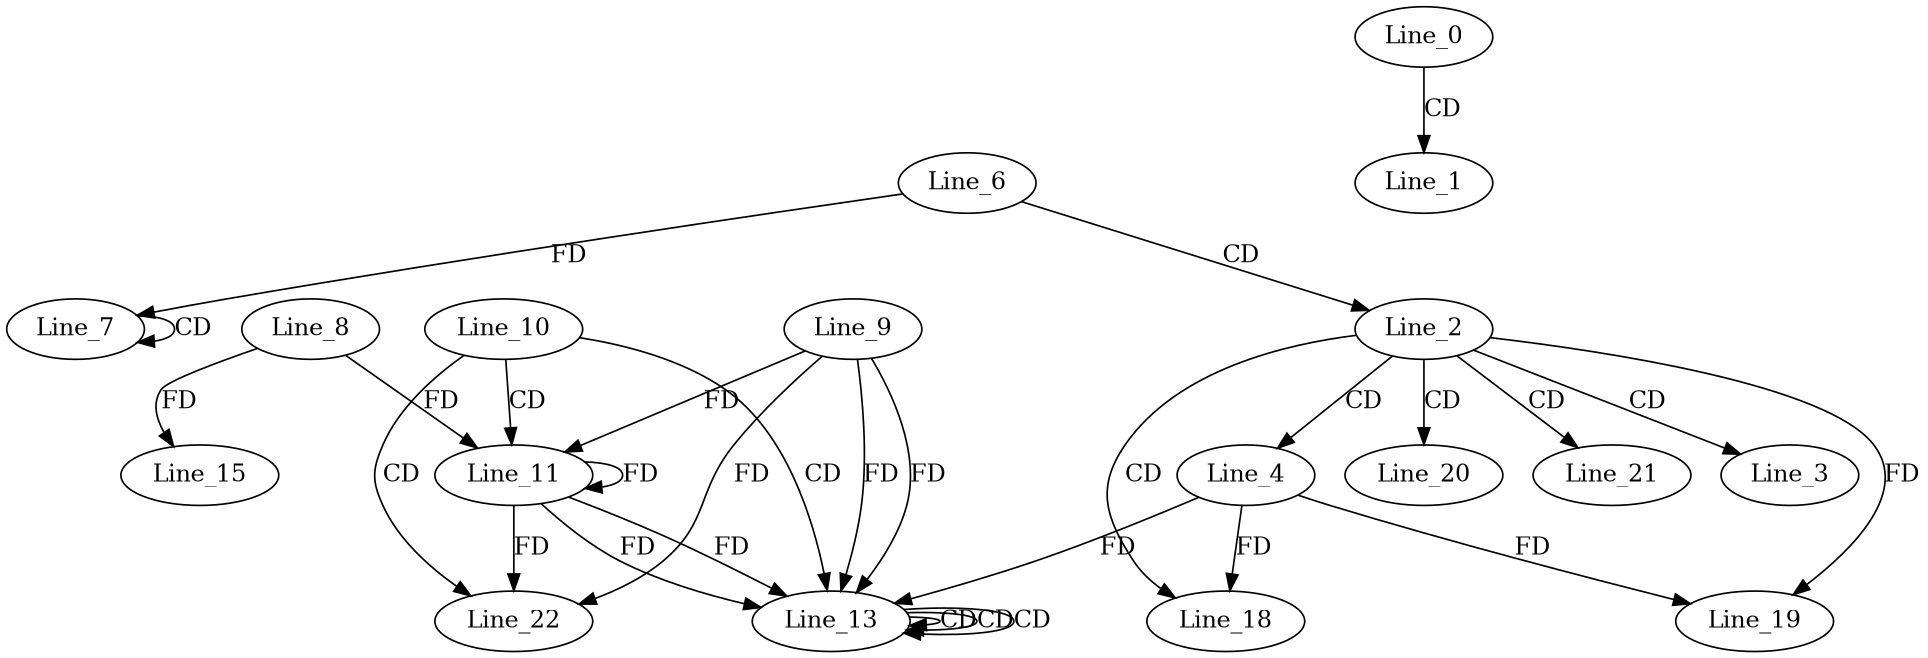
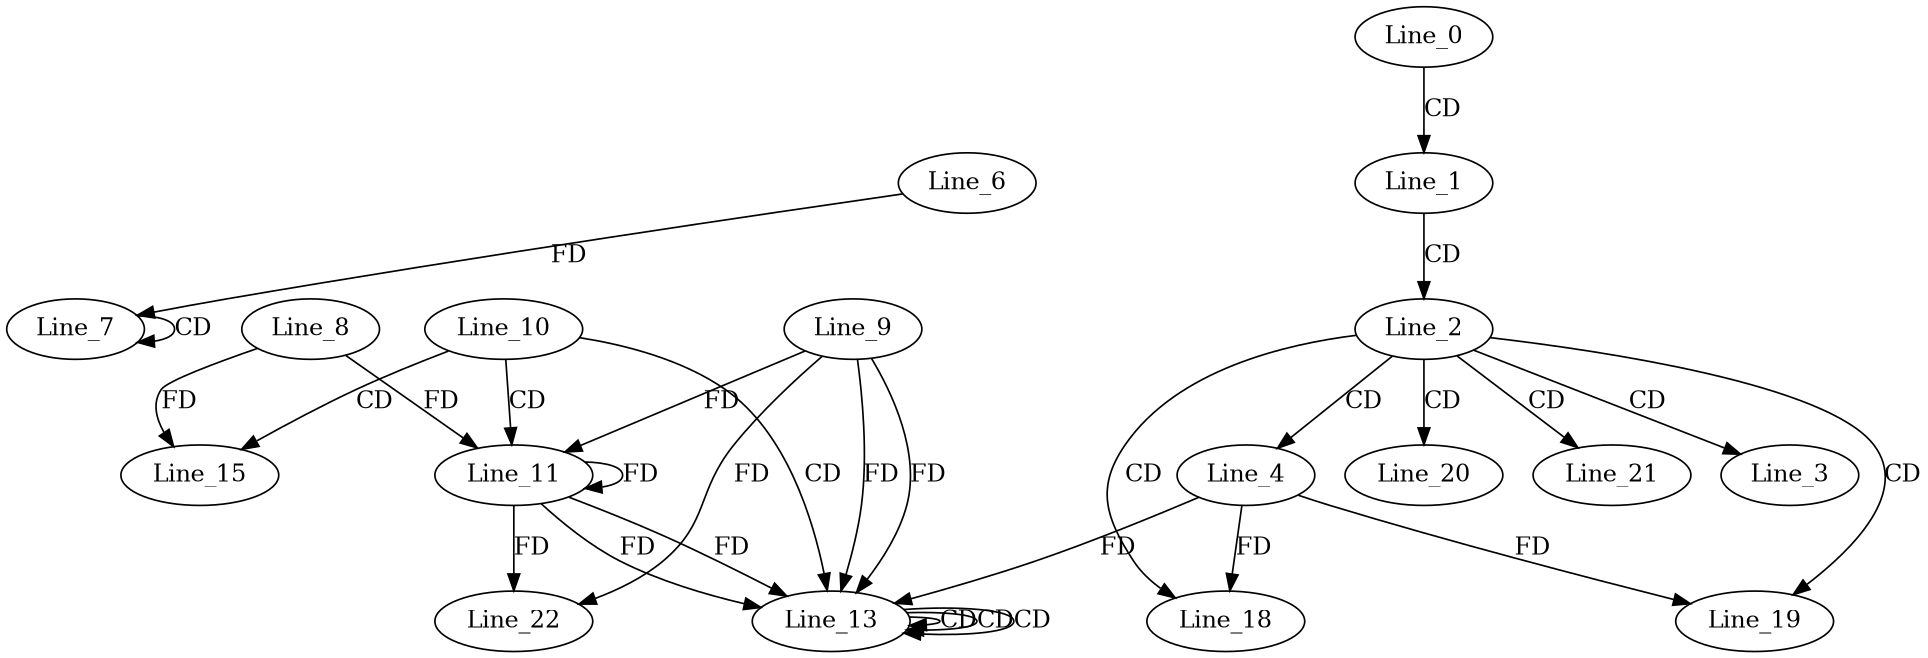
edge "Line_6" -> "Line_2": now "Line_1" -> "Line_2"
edge "Line_10" -> "Line_22": now "Line_10" -> "Line_15"
edge "Line_2" -> "Line_19": label "FD" -> "CD"
